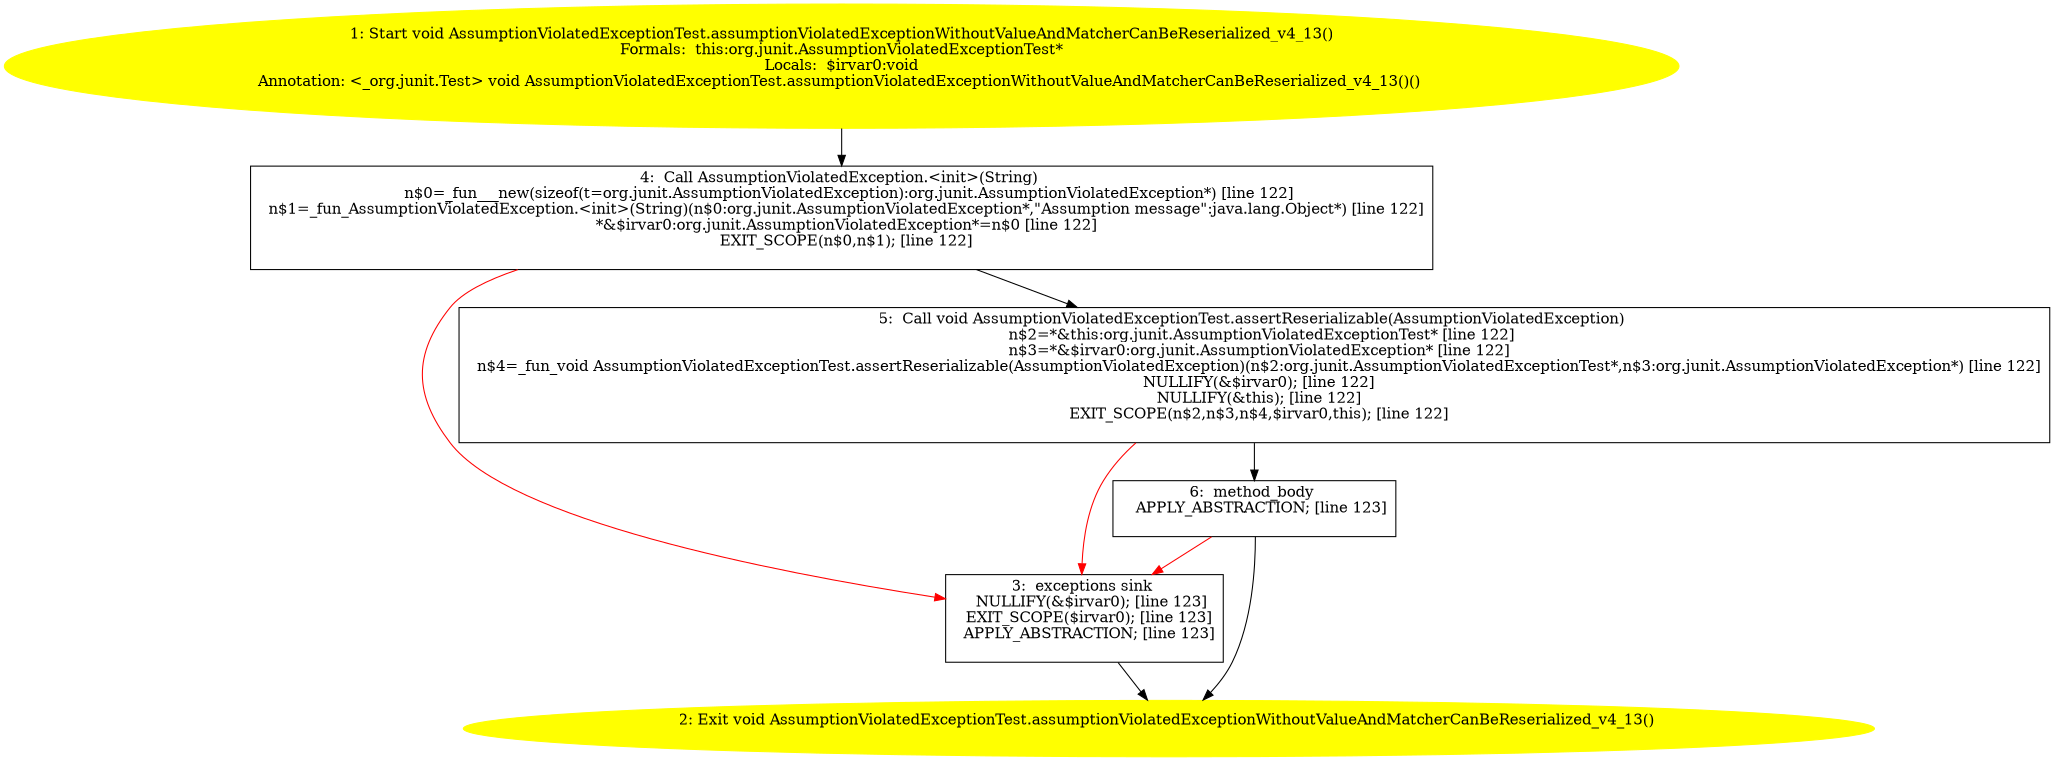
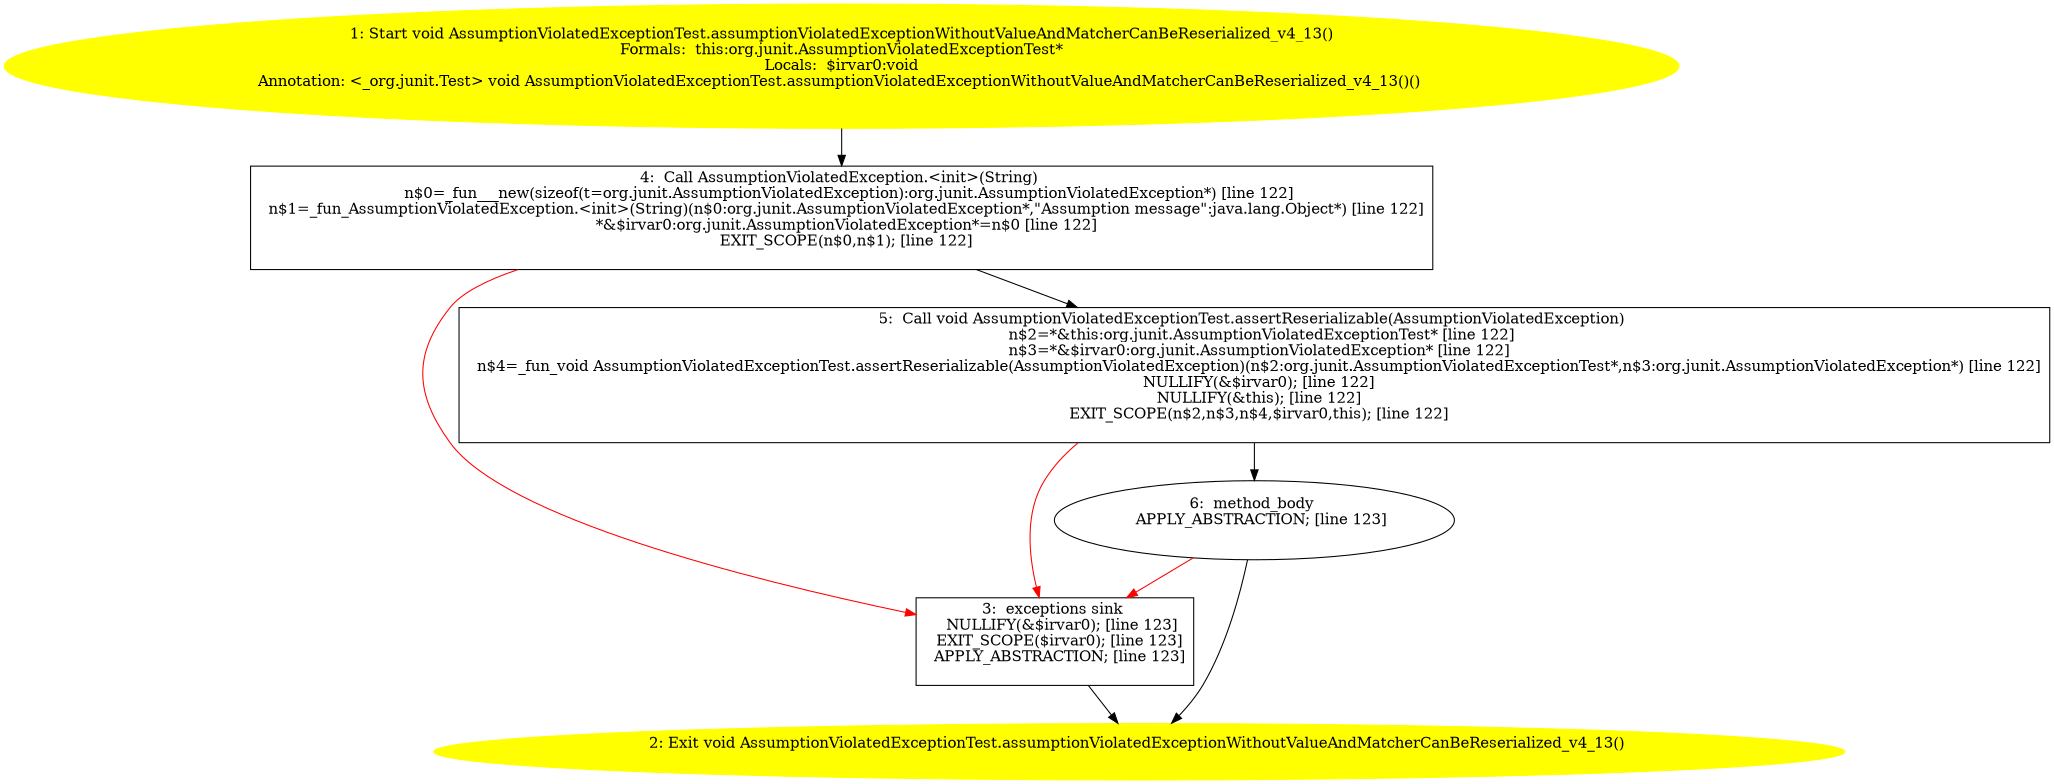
node "6:  method_body APPLY_ABSTRACTION; [line 123]": shape box -> ellipse
